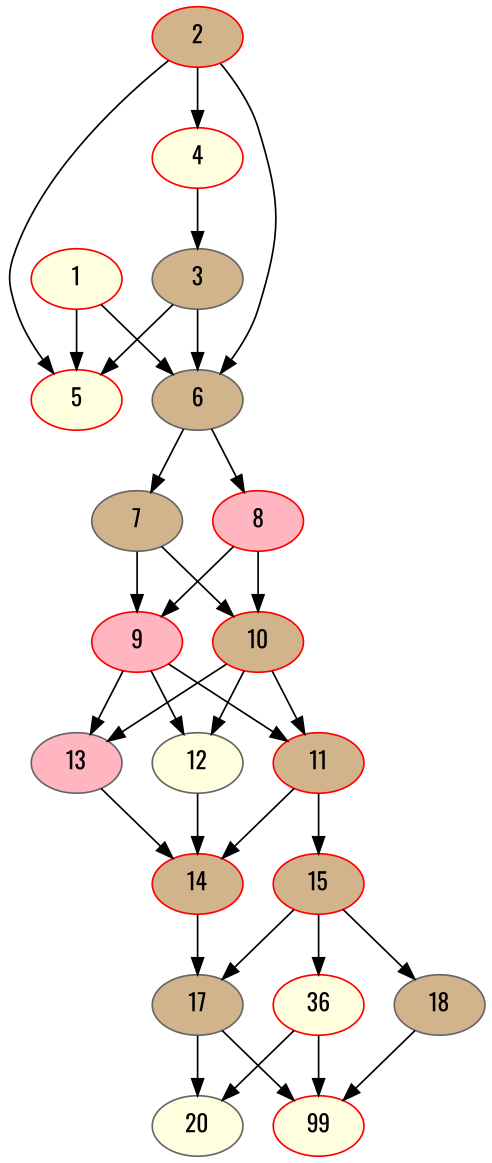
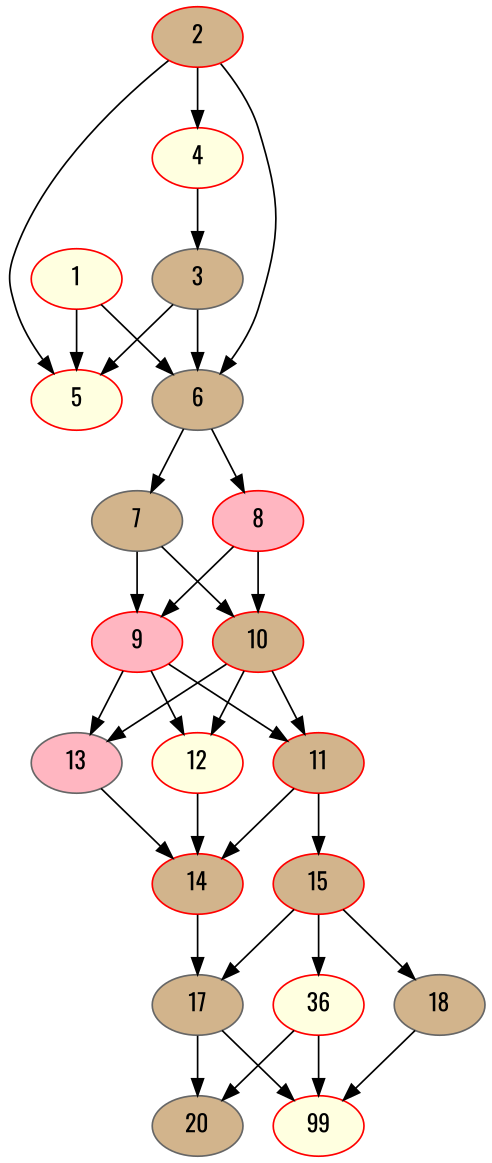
node "12": color gray40 -> red
node "20": fillcolor lightyellow -> tan
